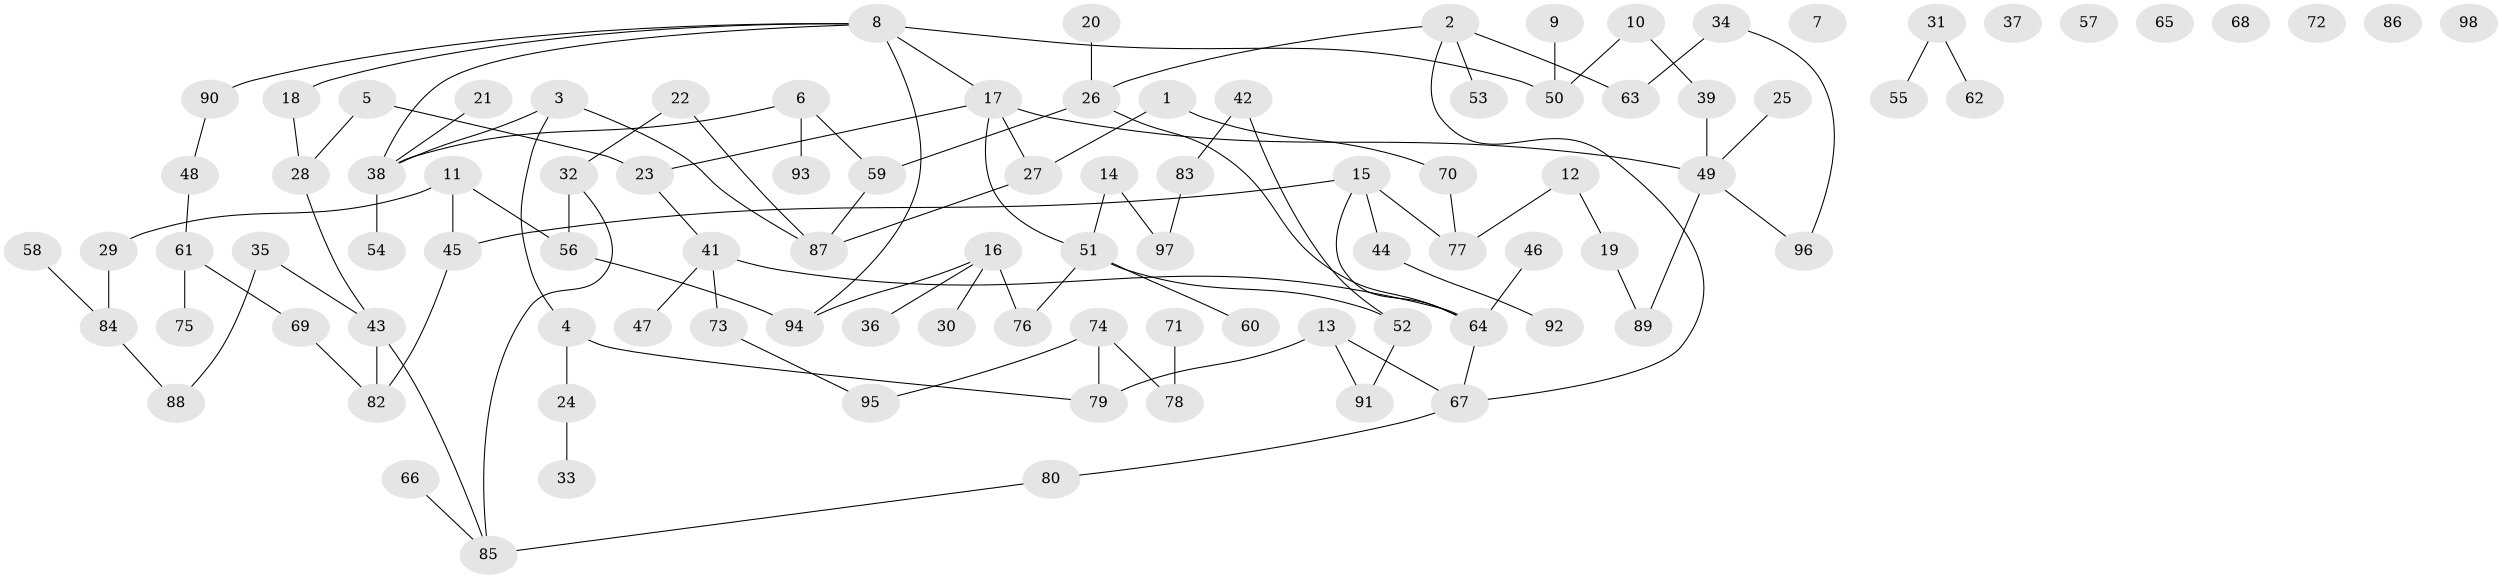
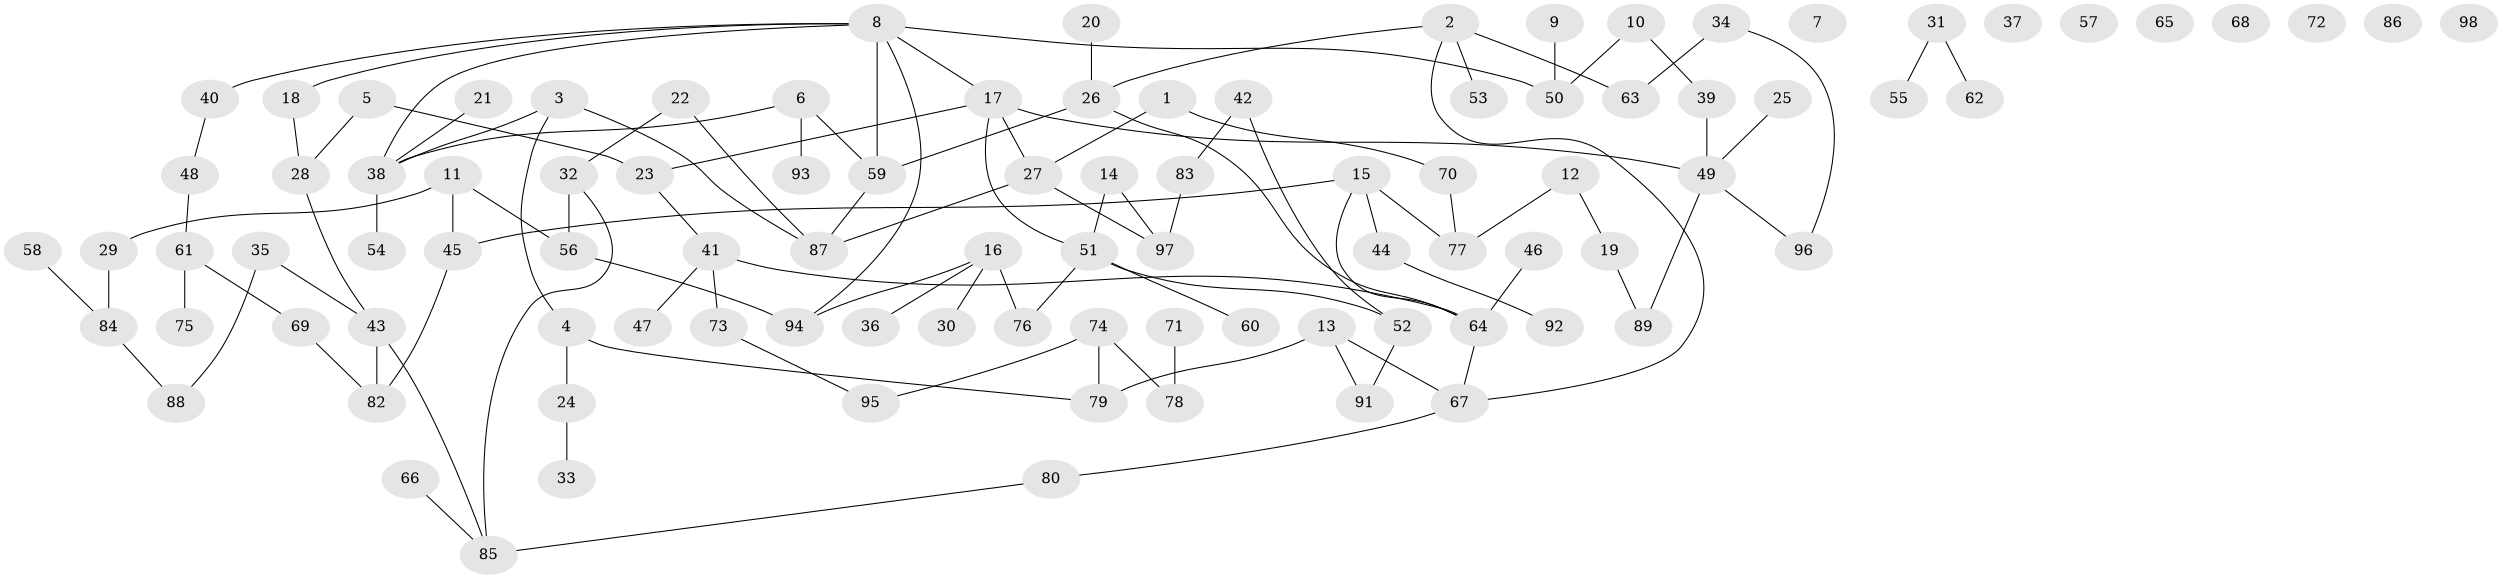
node "90": label "90" -> "40"
edge "8" -- "59": added
edge "27" -- "97": added
